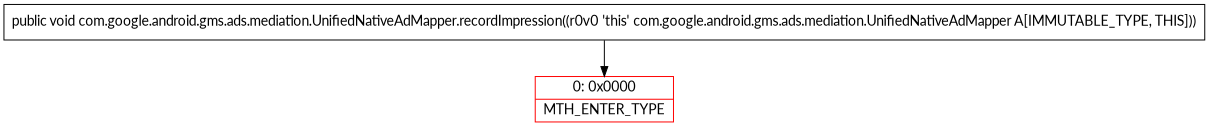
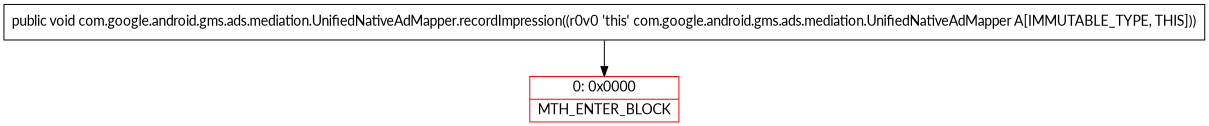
node "0: 0x0000": text "MTH_ENTER_TYPE" -> "MTH_ENTER_BLOCK"
